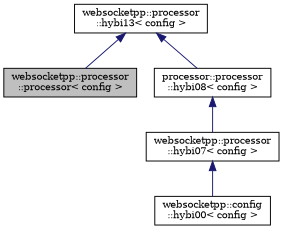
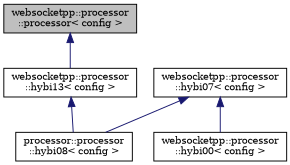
edge "websocketpp::processor ::processor< config >" -> "websocketpp::processor ::hybi13< config >": reversed
edge "websocketpp::processor ::hybi07< config >" -> "processor::processor ::hybi08< config >": reversed
node "websocketpp::config ::hybi00< config >": label "websocketpp::config ::hybi00< config >" -> "websocketpp::processor ::hybi00< config >"
